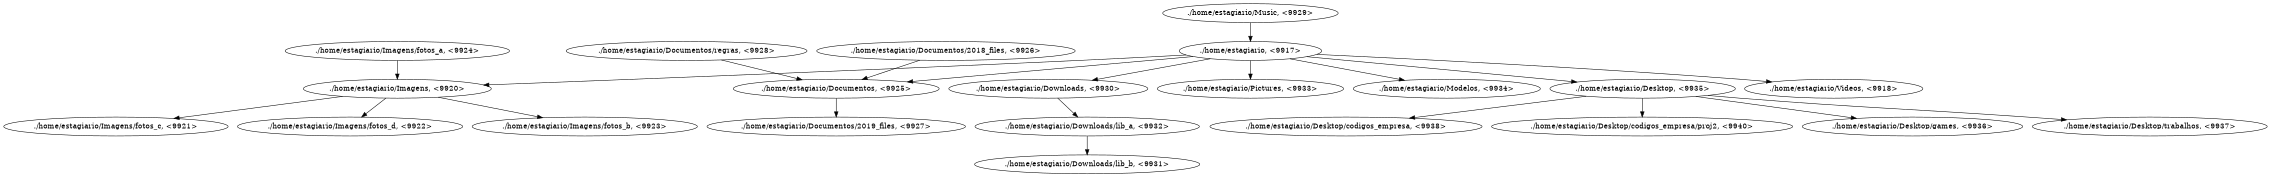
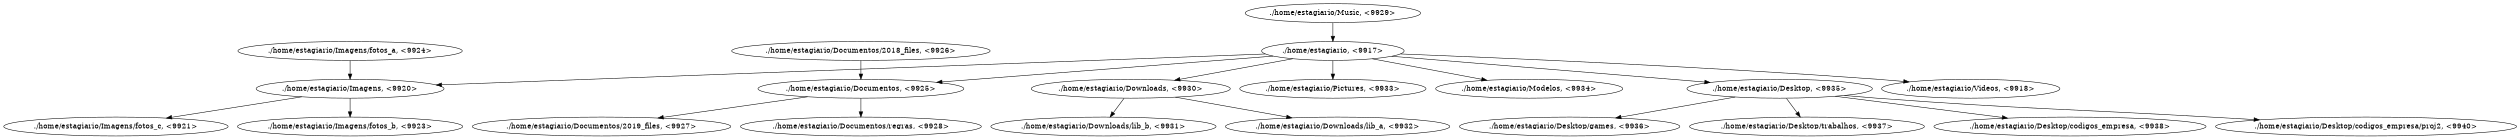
edge "./home/estagiario/Documentos/regras, <9928>" -> "./home/estagiario/Documentos, <9925>": reversed
node "./home/estagiario/Imagens/fotos_d, <9922>": removed
edge "./home/estagiario/Downloads/lib_a, <9932>" -> "./home/estagiario/Downloads/lib_b, <9931>": now "./home/estagiario/Downloads, <9930>" -> "./home/estagiario/Downloads/lib_b, <9931>"
